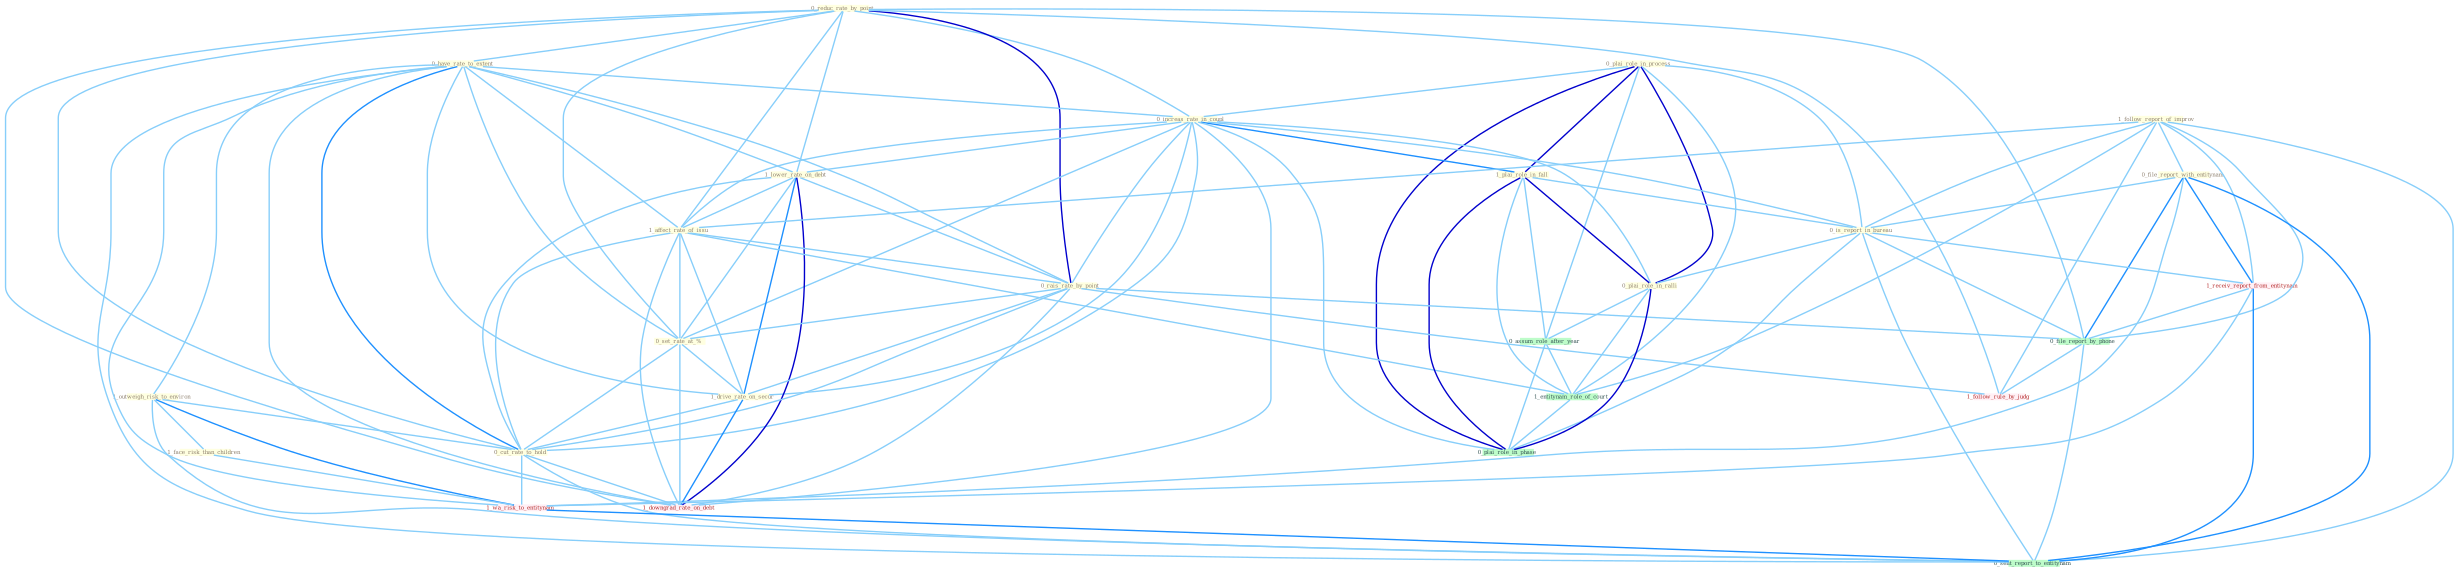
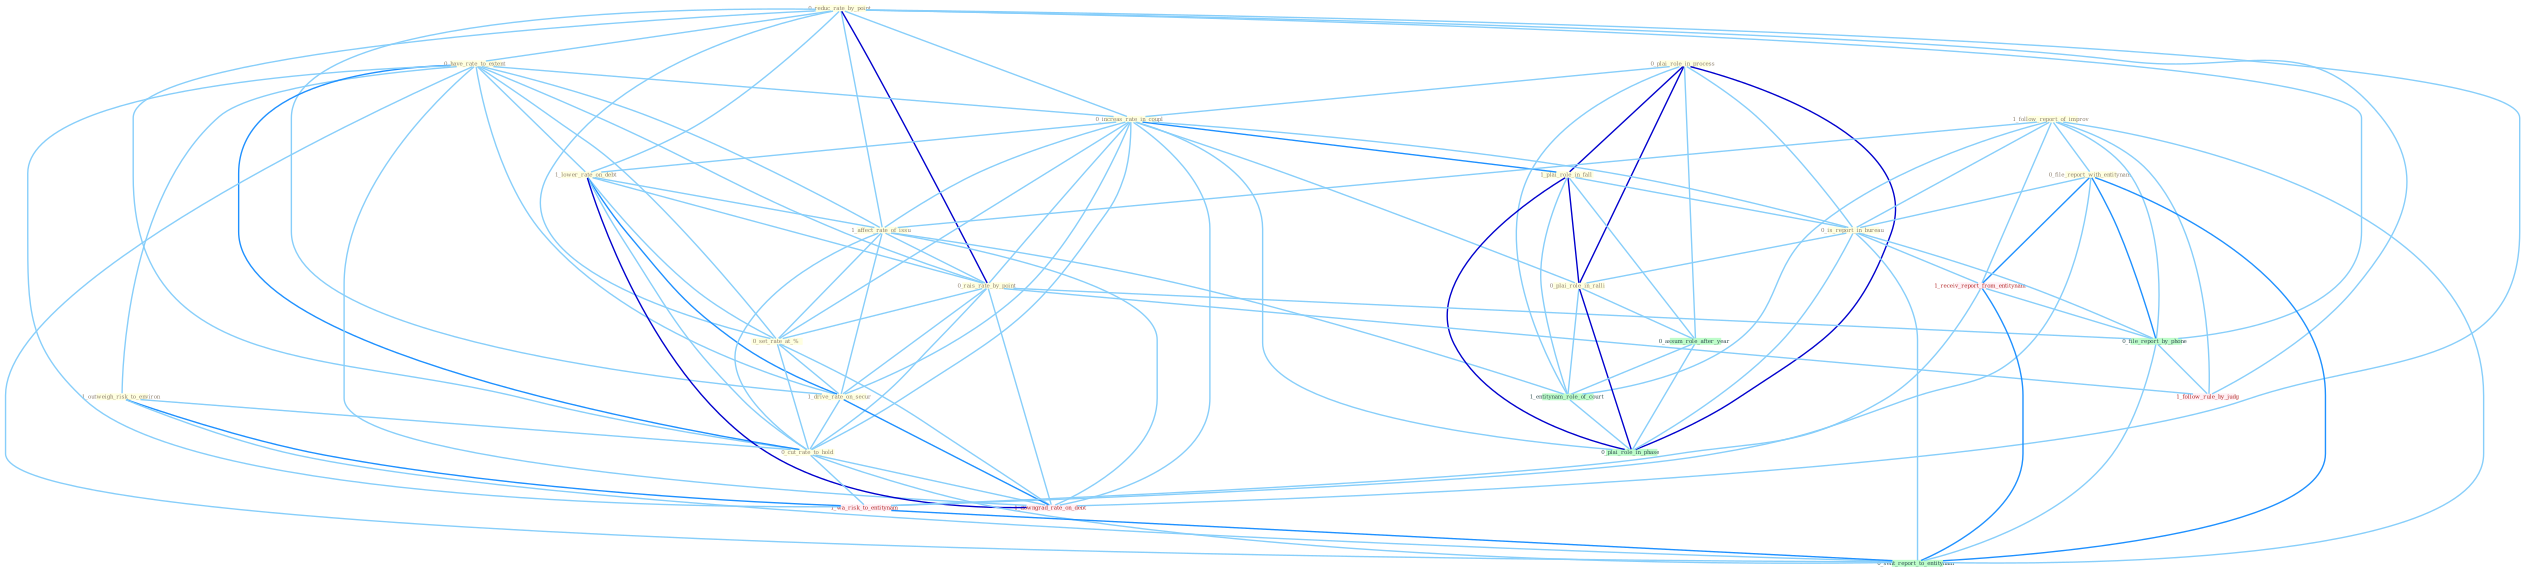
edge "0_reduc_rate_by_point" -- "1_drive_rate_on_secur": added
node "1_face_risk_than_children": removed
